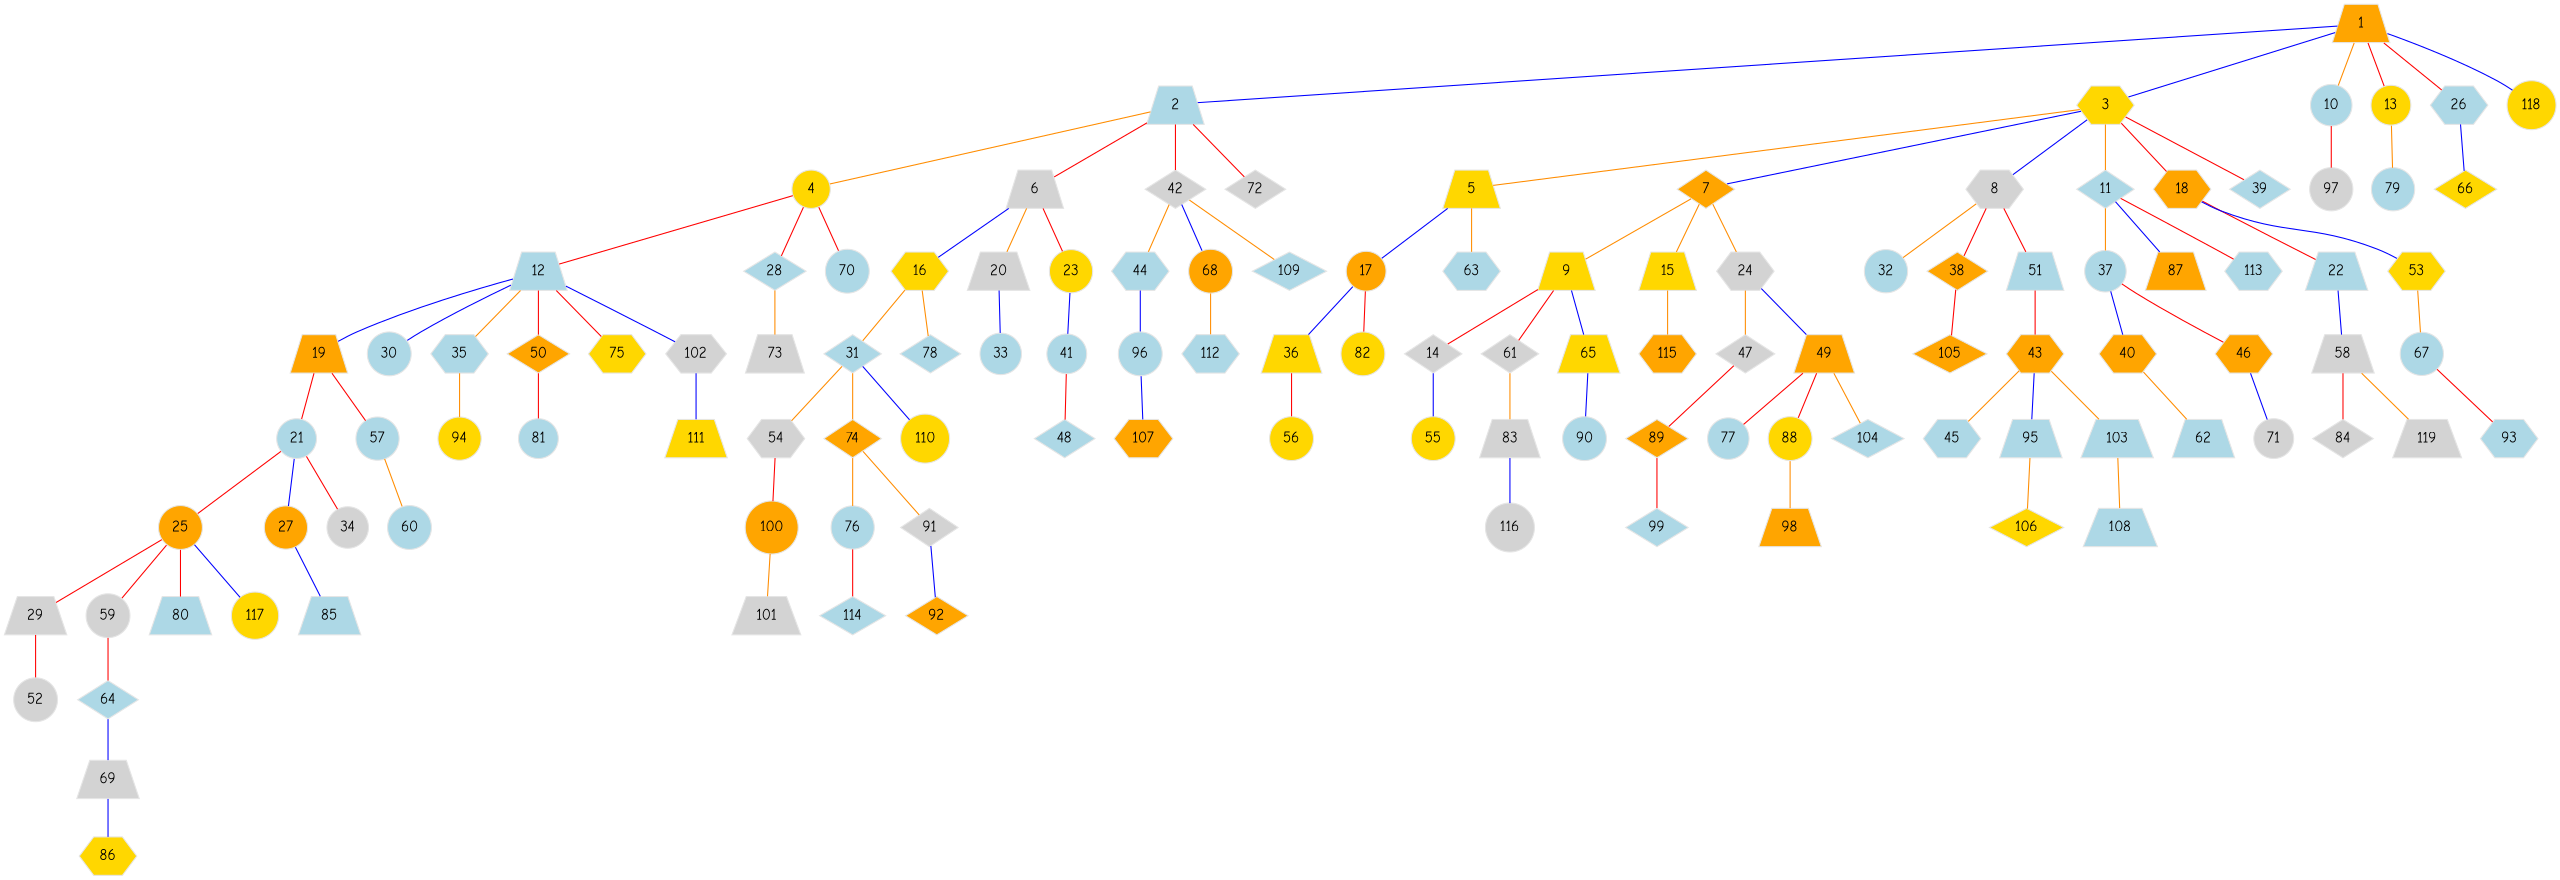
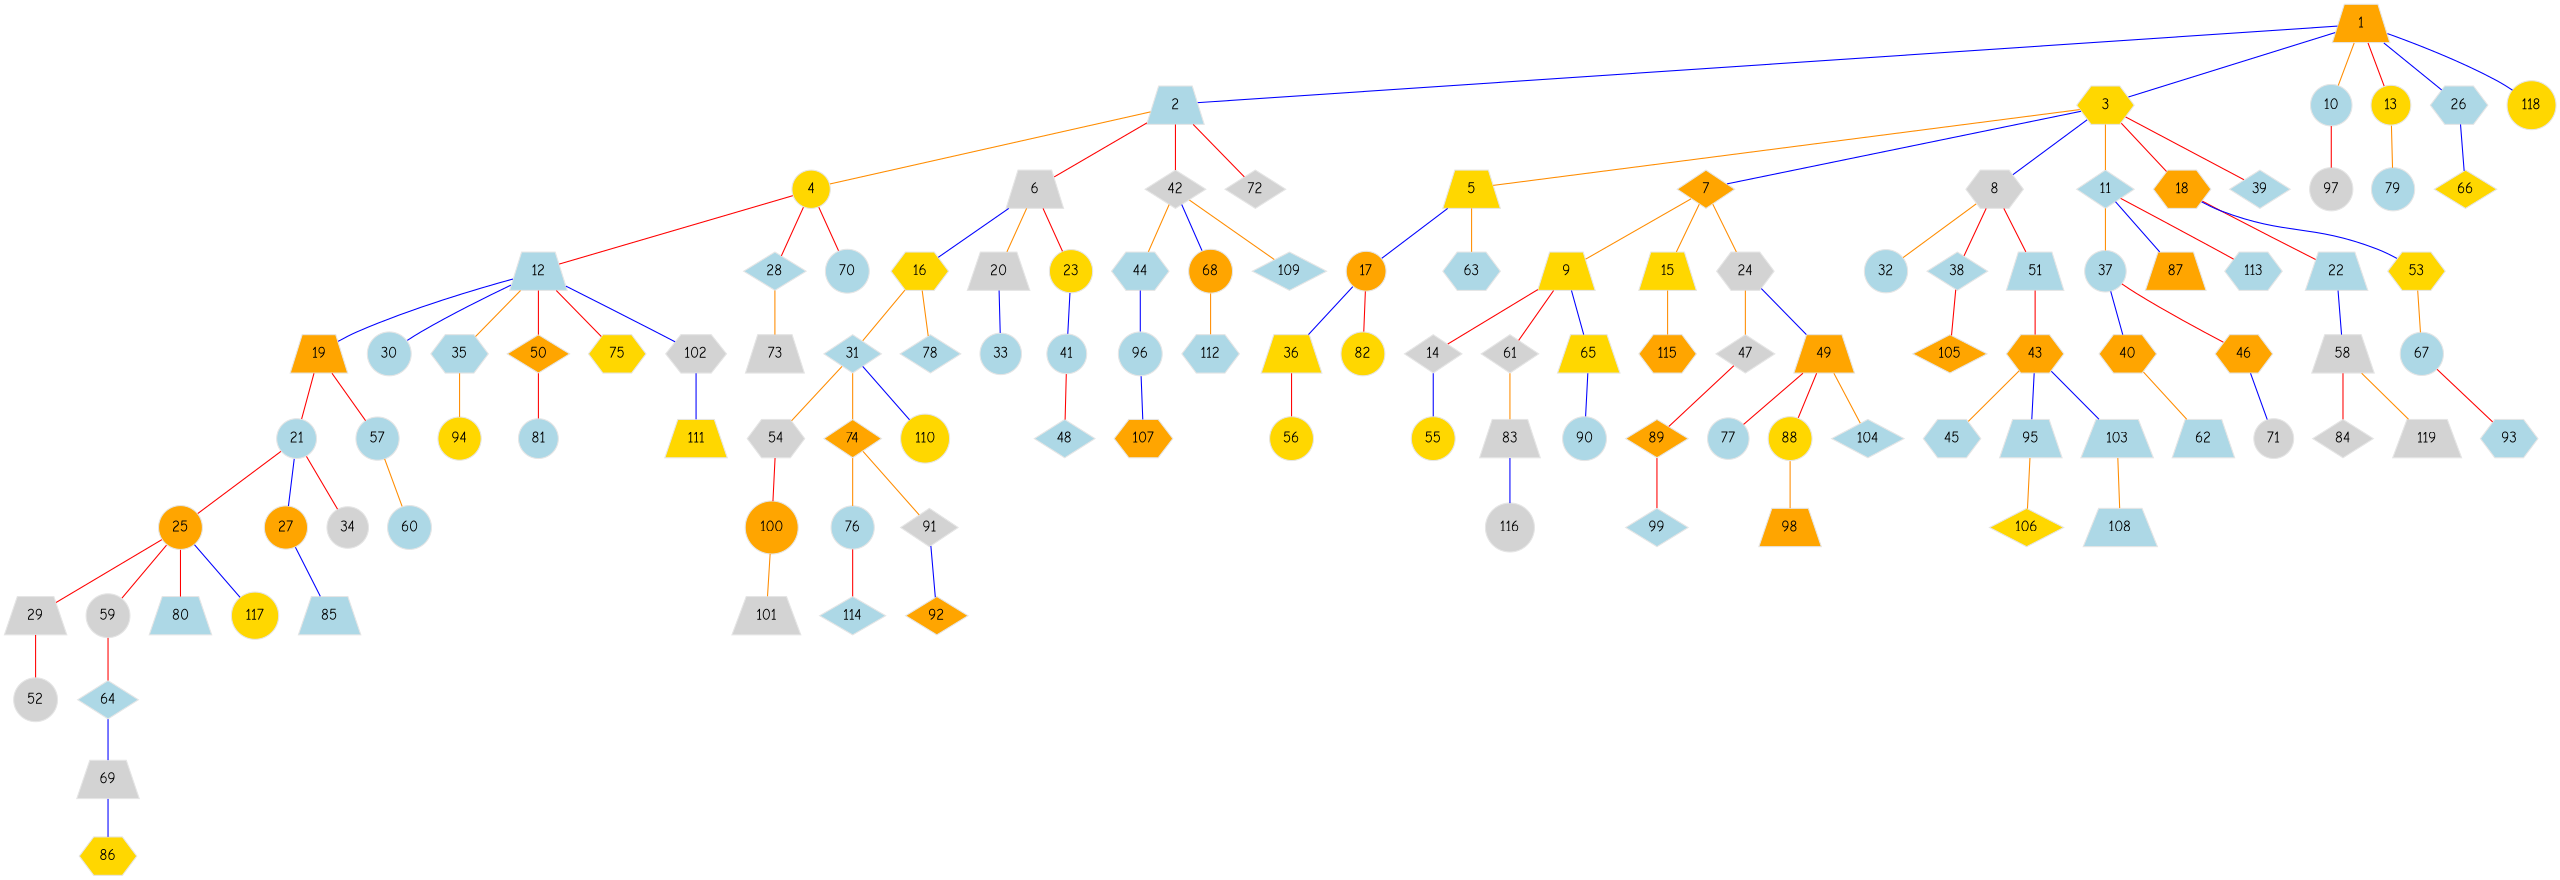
edge "1" -- "26": color red -> blue
node "38": fillcolor orange -> lightblue
edge "43" -- "103": color darkorange -> blue
